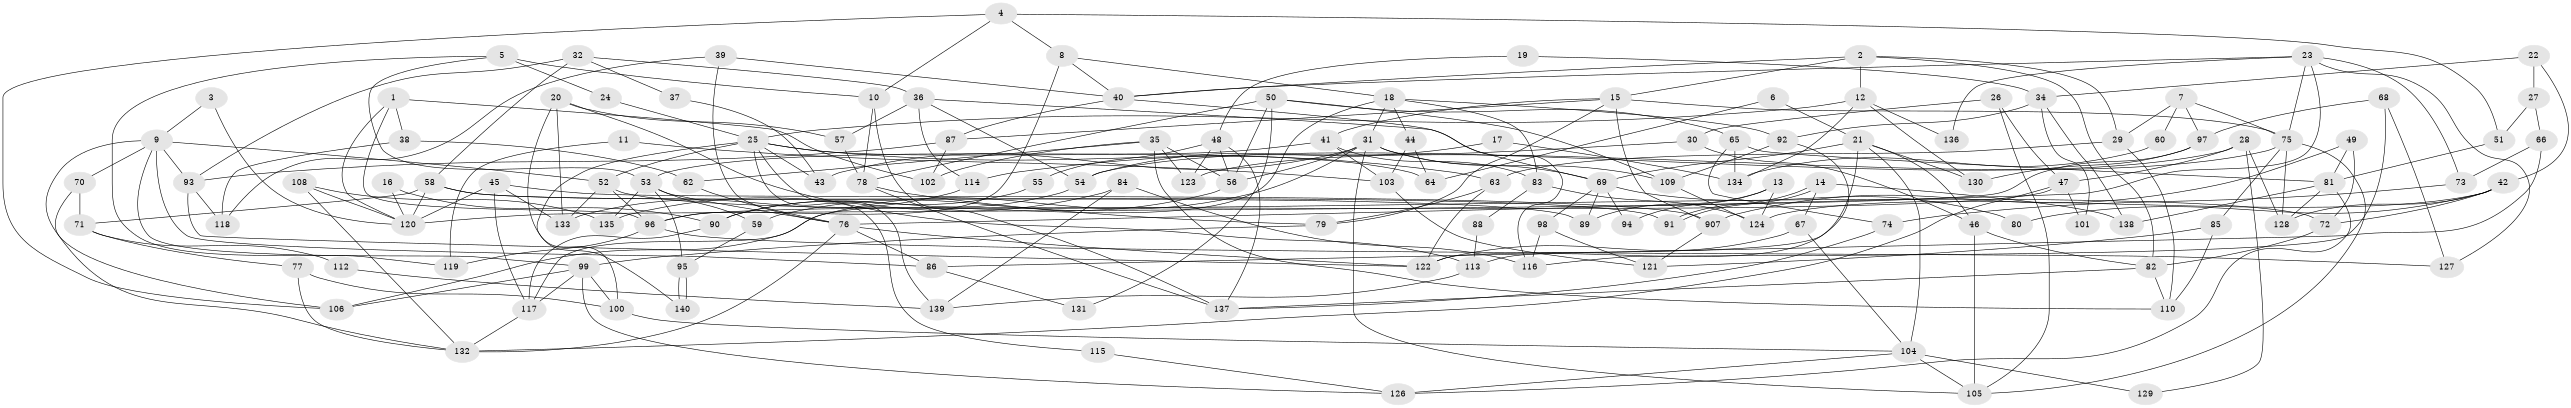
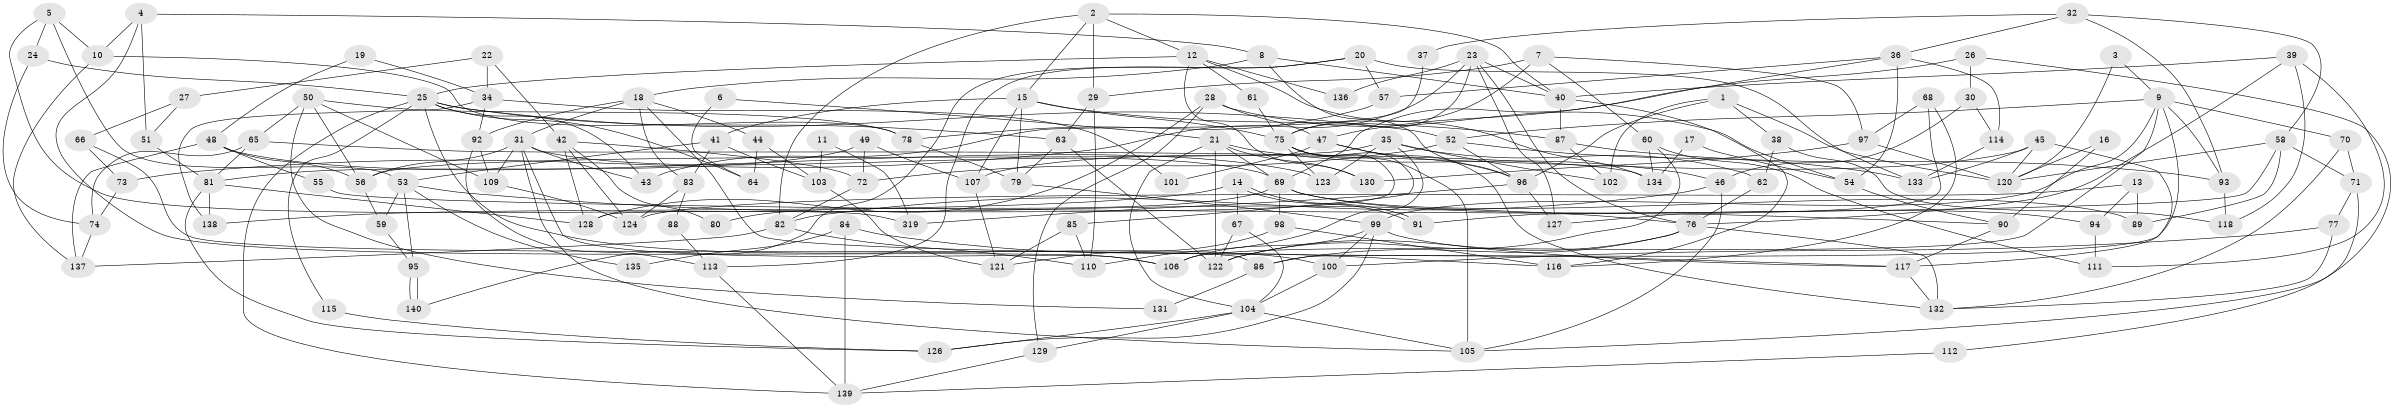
node "61": added
edge "24" -- "74": added
node "108": removed
node "907": label "907" -> "107"
edge "93" -- "122": now "60" -- "122"
edge "78" -- "137": removed
node "119": label "119" -> "319"
node "111": added
edge "129" -- "139": added
